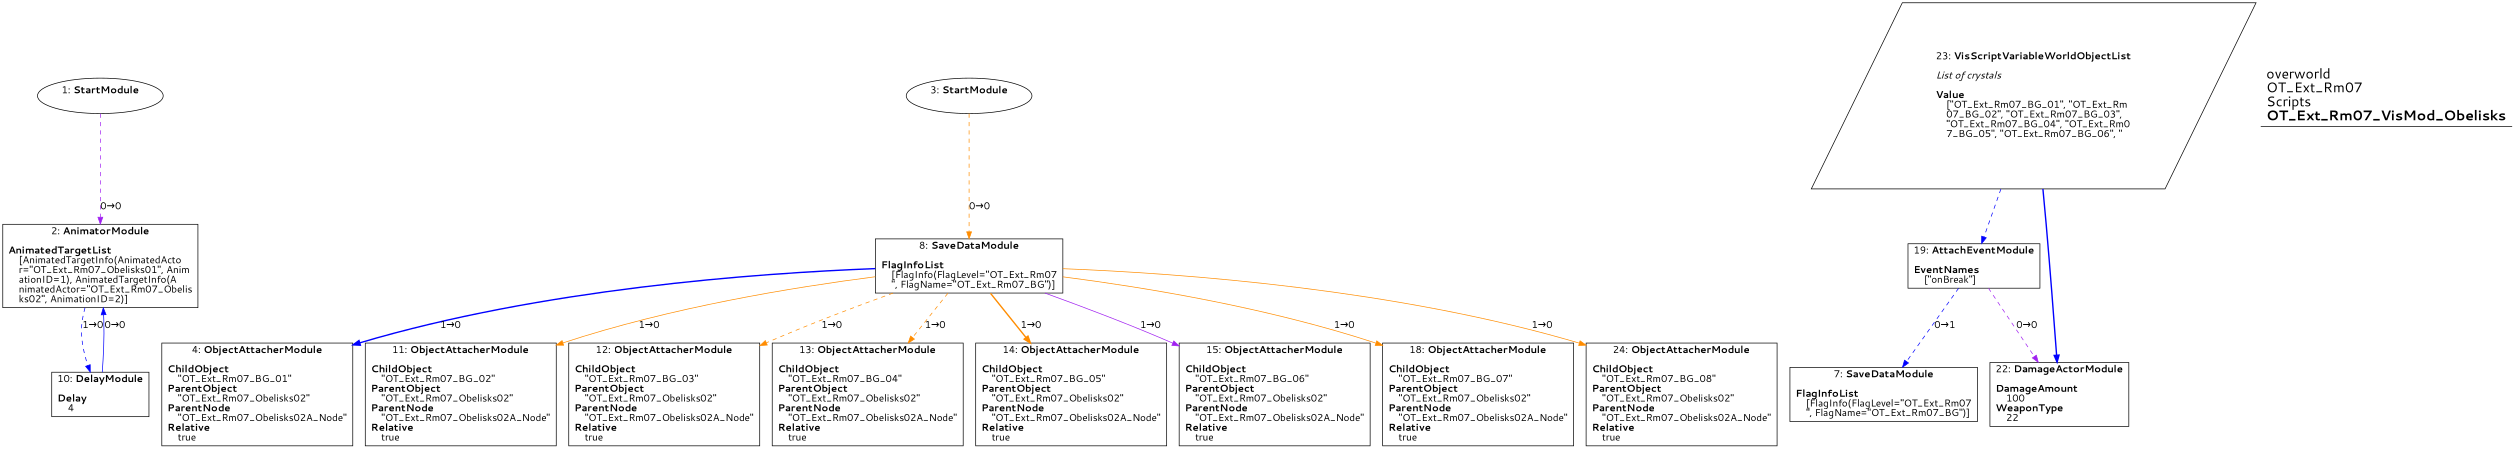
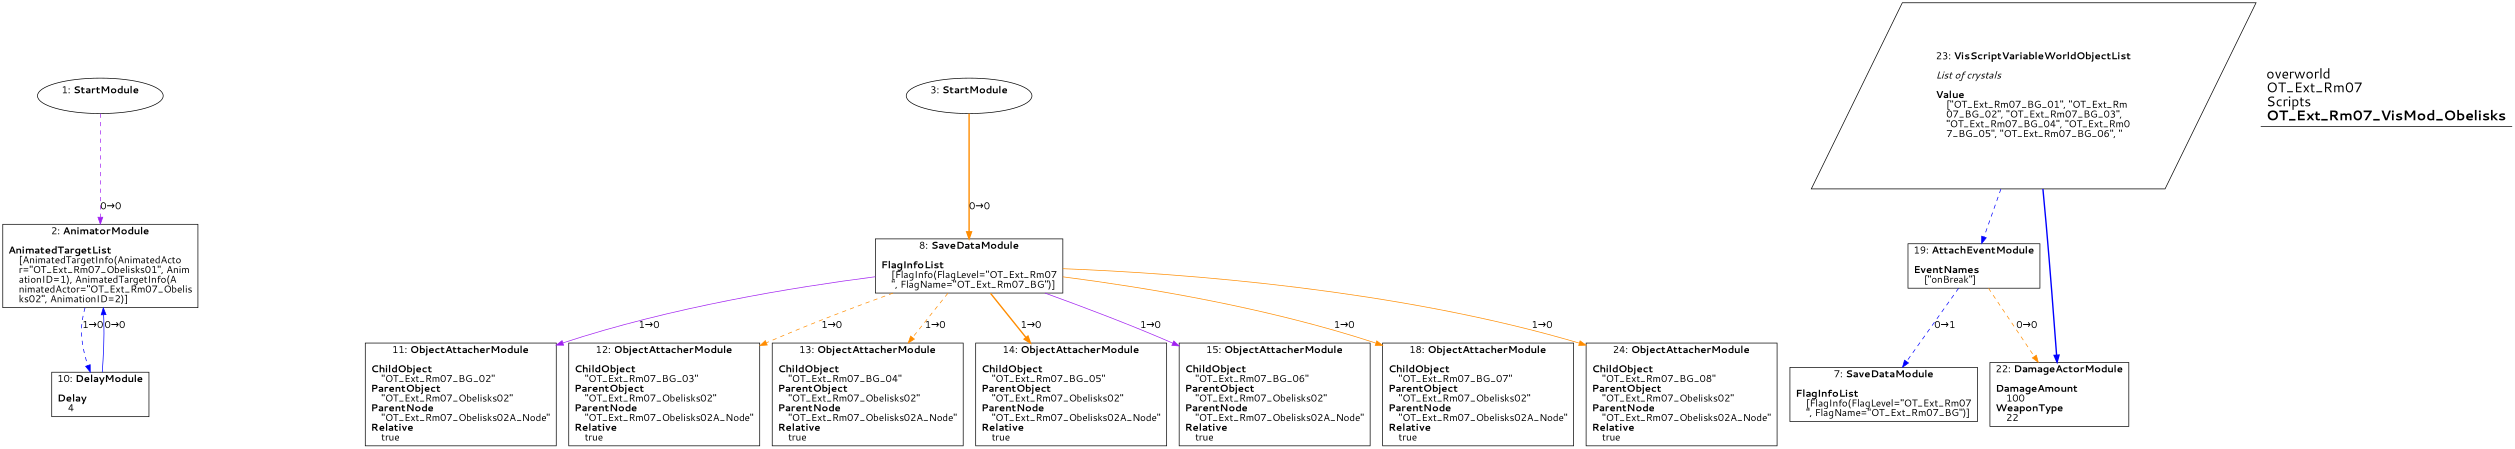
edge "3:" -> "8:": style dashed -> bold
edge "8:" -> "11:": color darkorange -> purple
edge "19:" -> "22:": color purple -> darkorange
node "4:": removed
